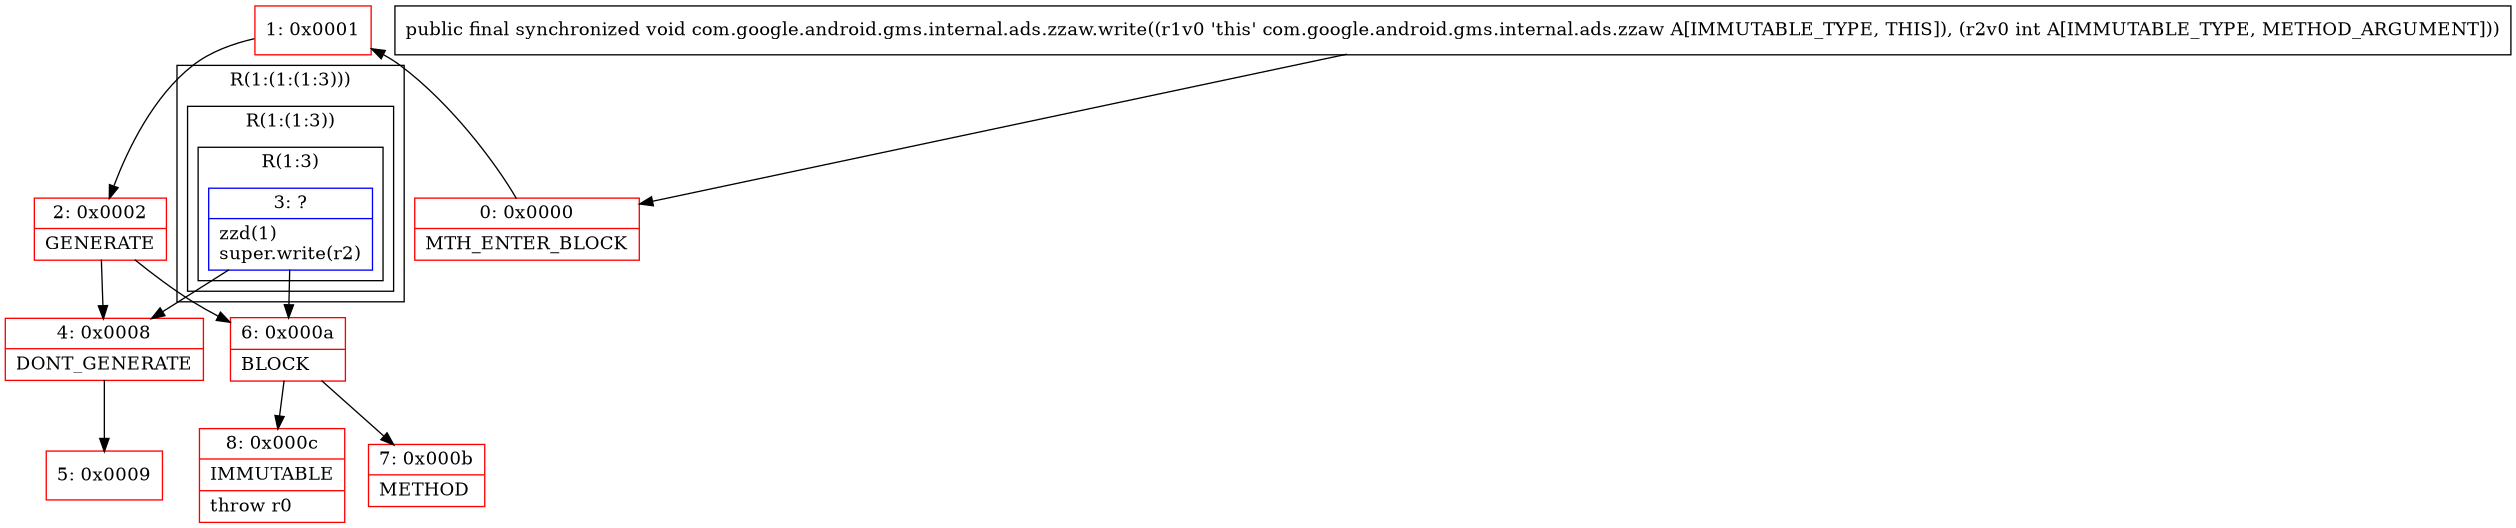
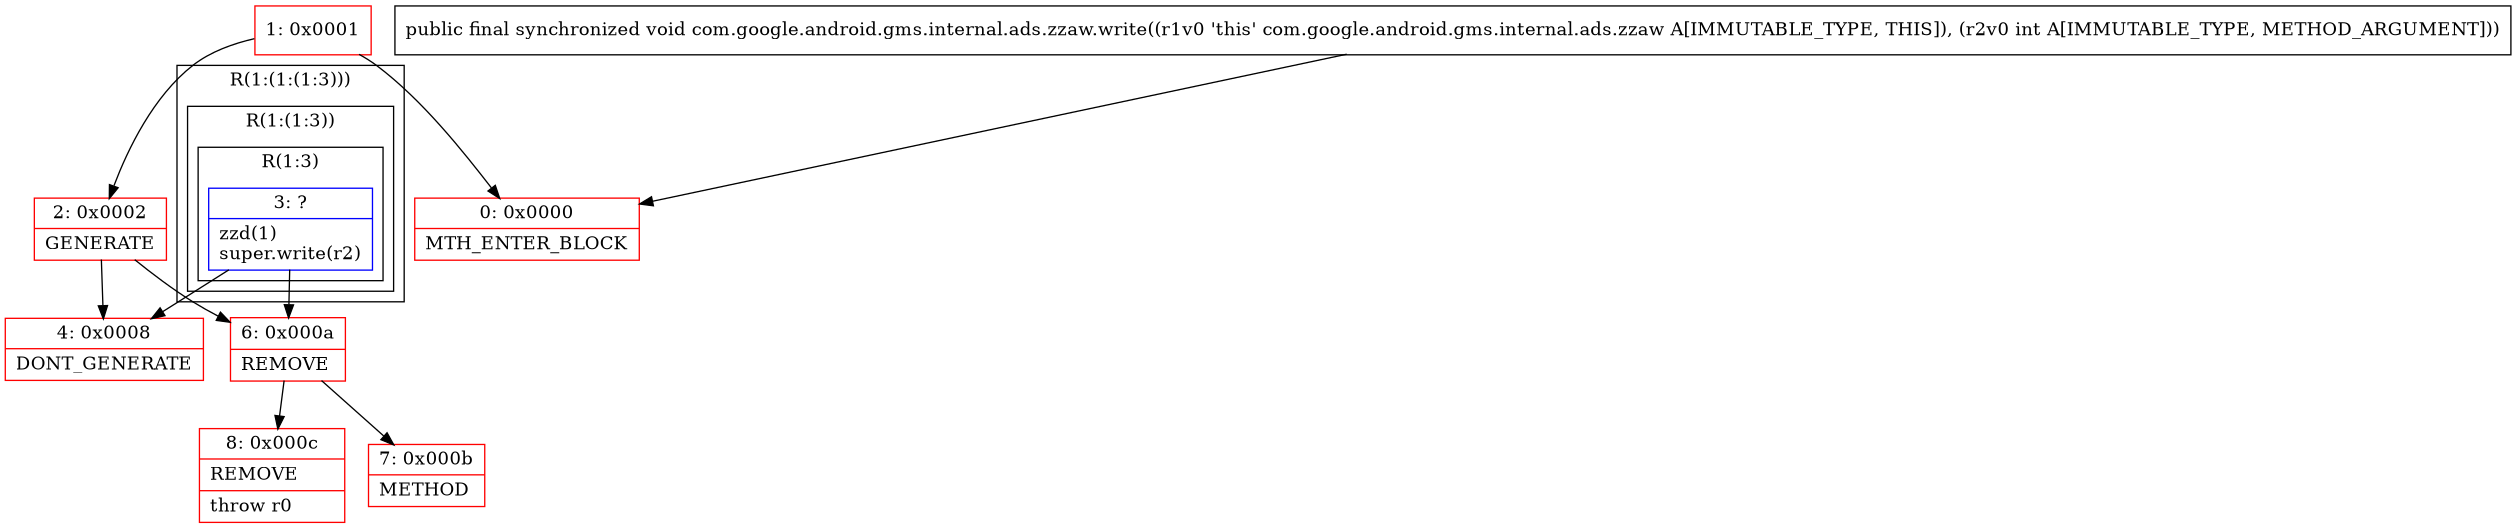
edge "0: 0x0000" -> "1: 0x0001": reversed
node "6: 0x000a": text "BLOCK" -> "REMOVE"
node "8: 0x000c": text "IMMUTABLE" -> "REMOVE"
node "5: 0x0009": removed
